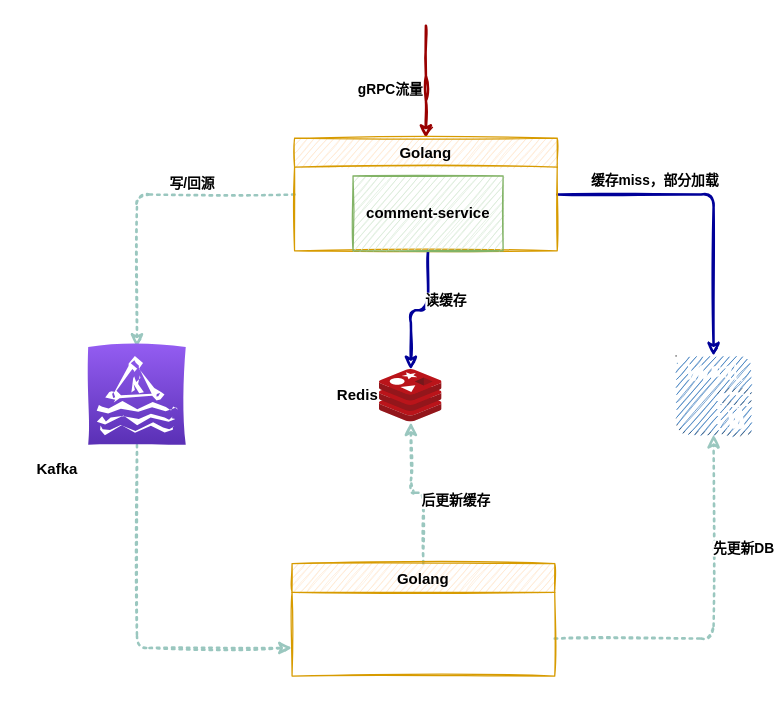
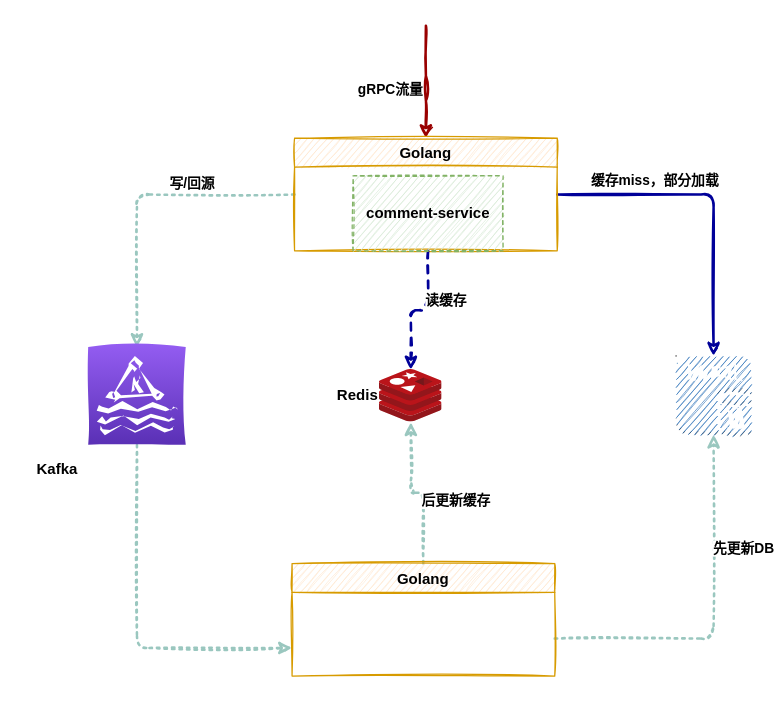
node "comment-service": style solid -> dashed
edge "comment-service" -> "Redis": style solid -> dashed
